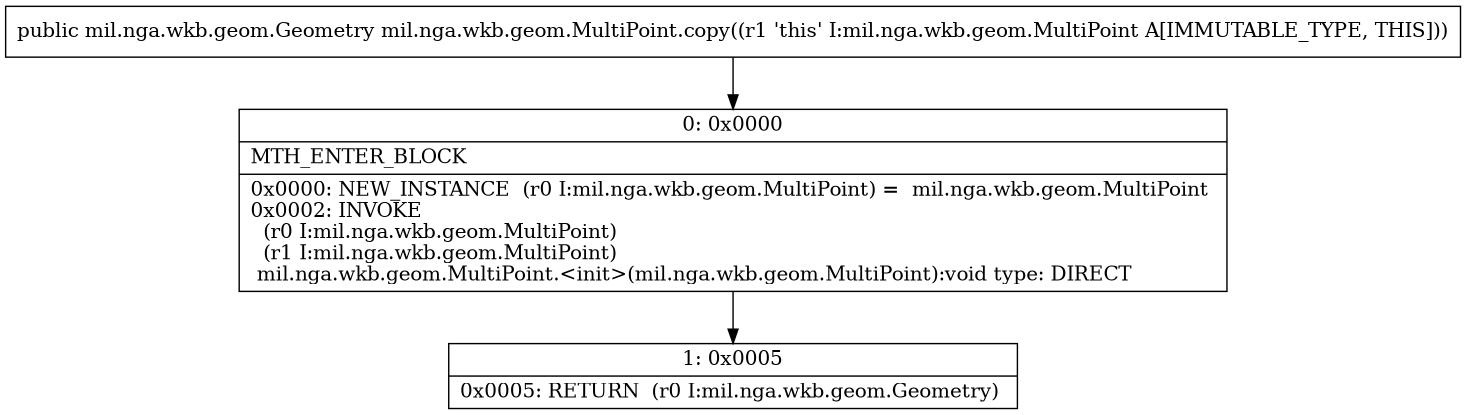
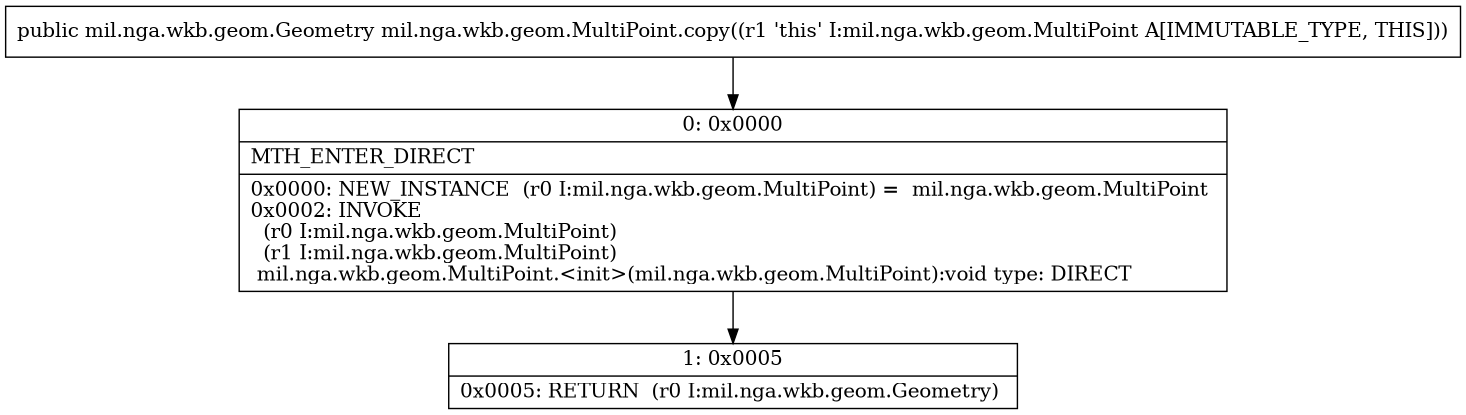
node "0: 0x0000": text "MTH_ENTER_BLOCK" -> "MTH_ENTER_DIRECT"
